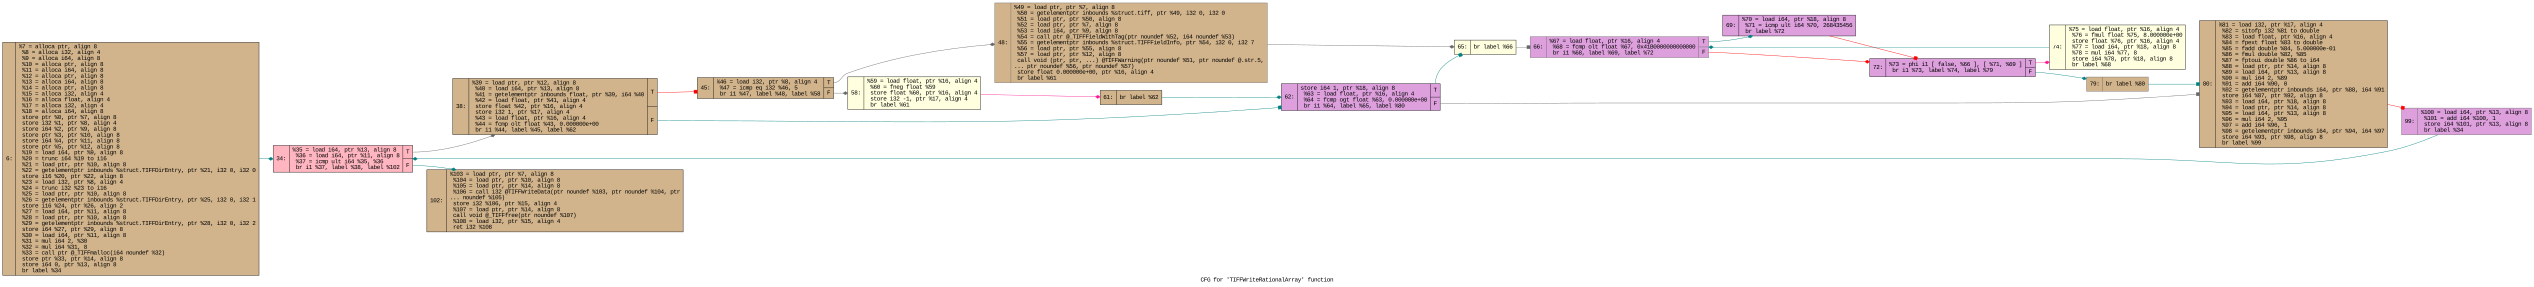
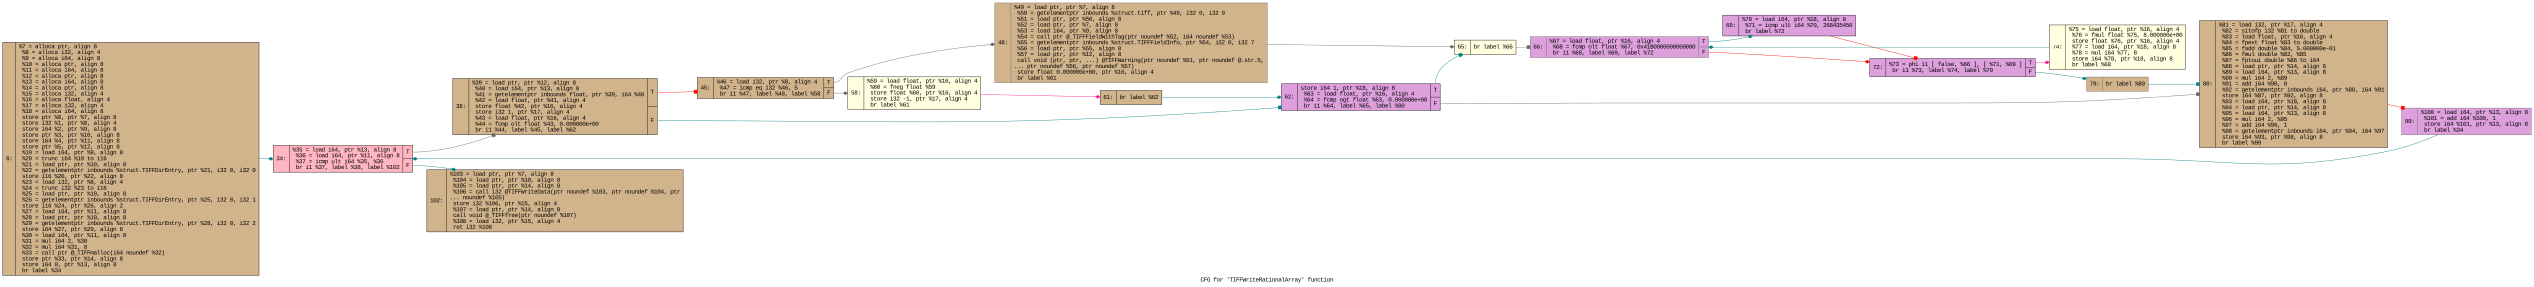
edge "34:" -> "38:": arrowhead diamond -> box
